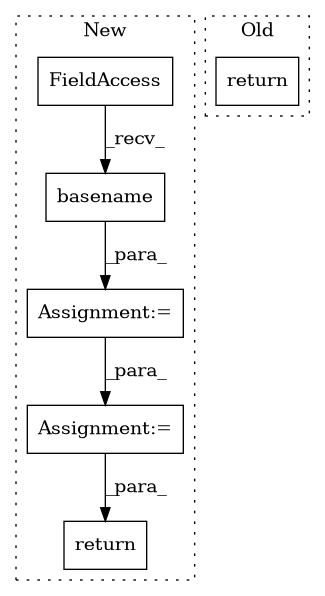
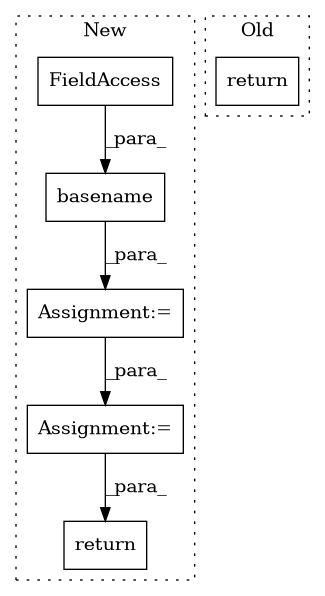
edge "FieldAccess" -> "basename": label "_recv_" -> "_para_"
